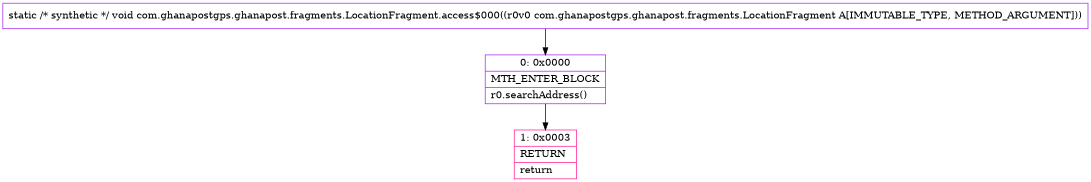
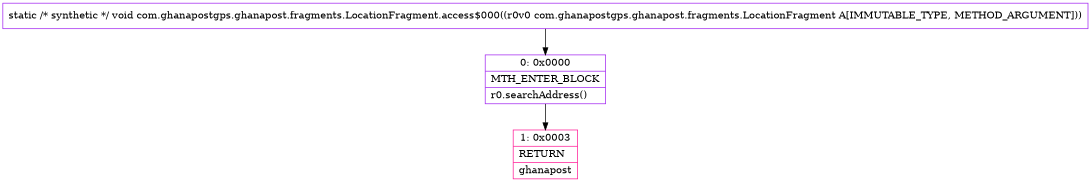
node "1: 0x0003": text "return" -> "ghanapost"
